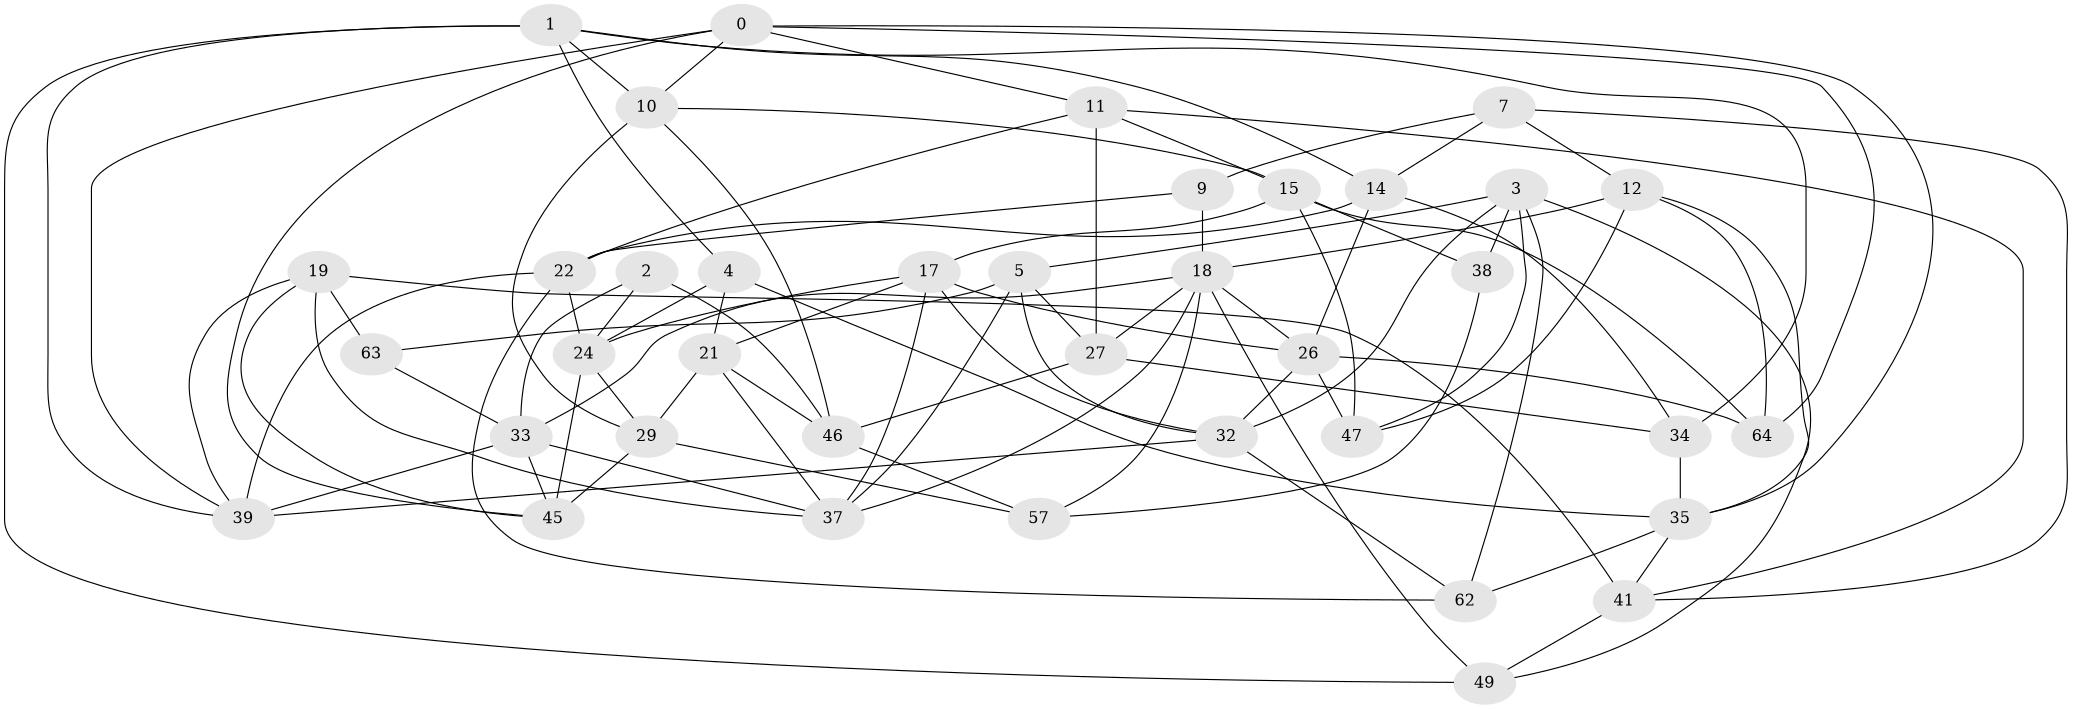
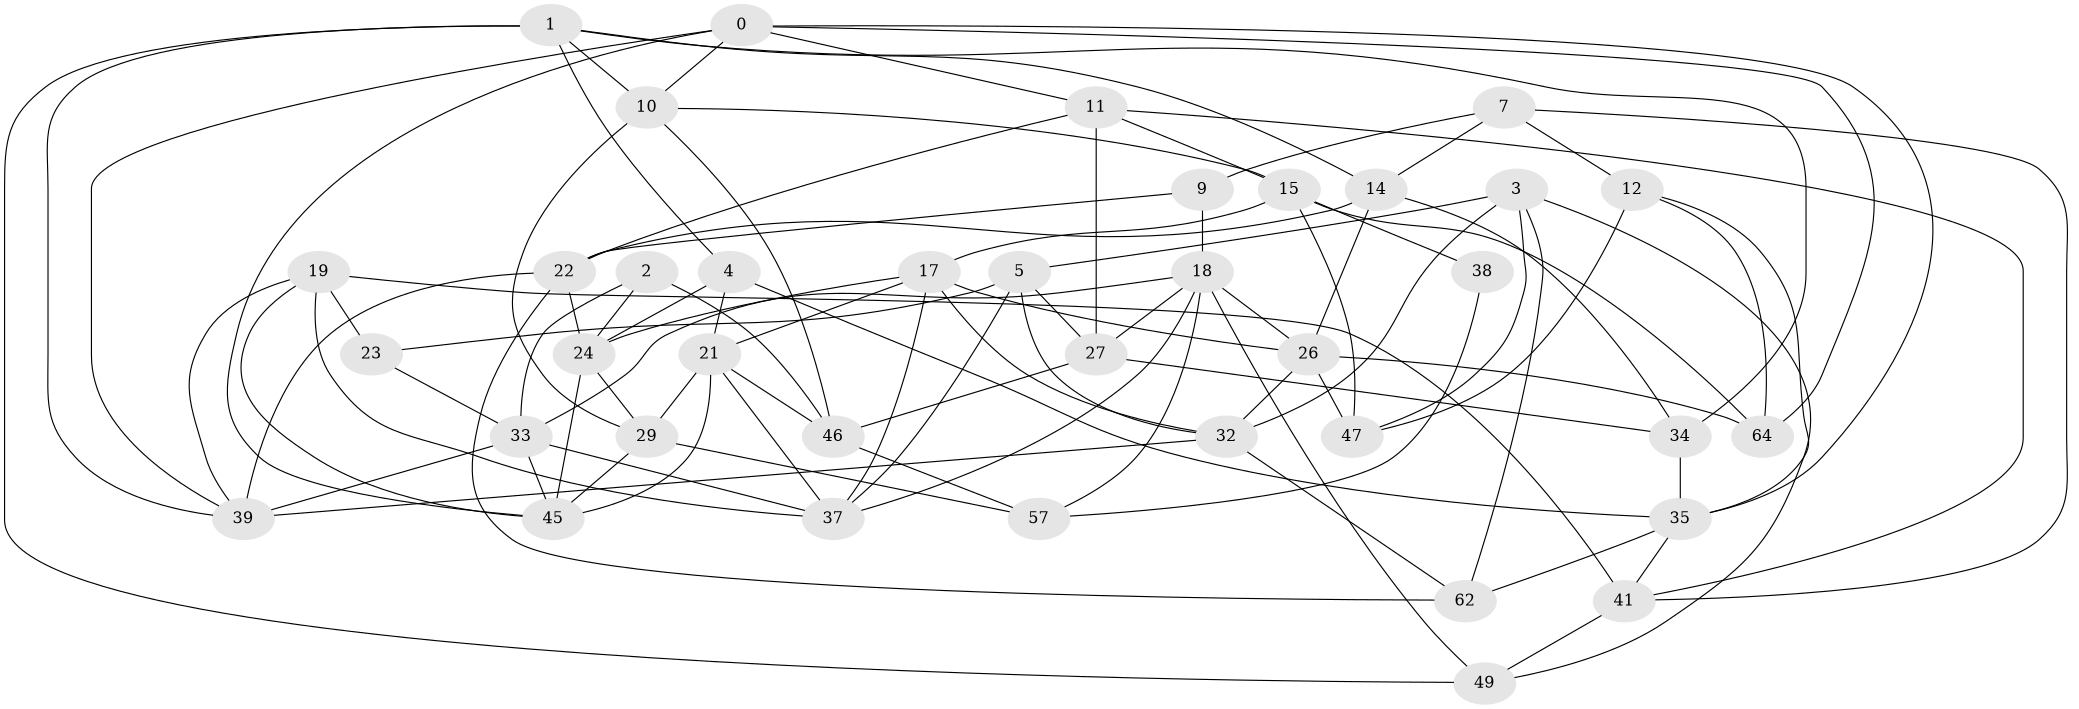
edge "3" -- "38": removed
edge "12" -- "18": removed
node "63": label "63" -> "23"
edge "21" -- "45": added
